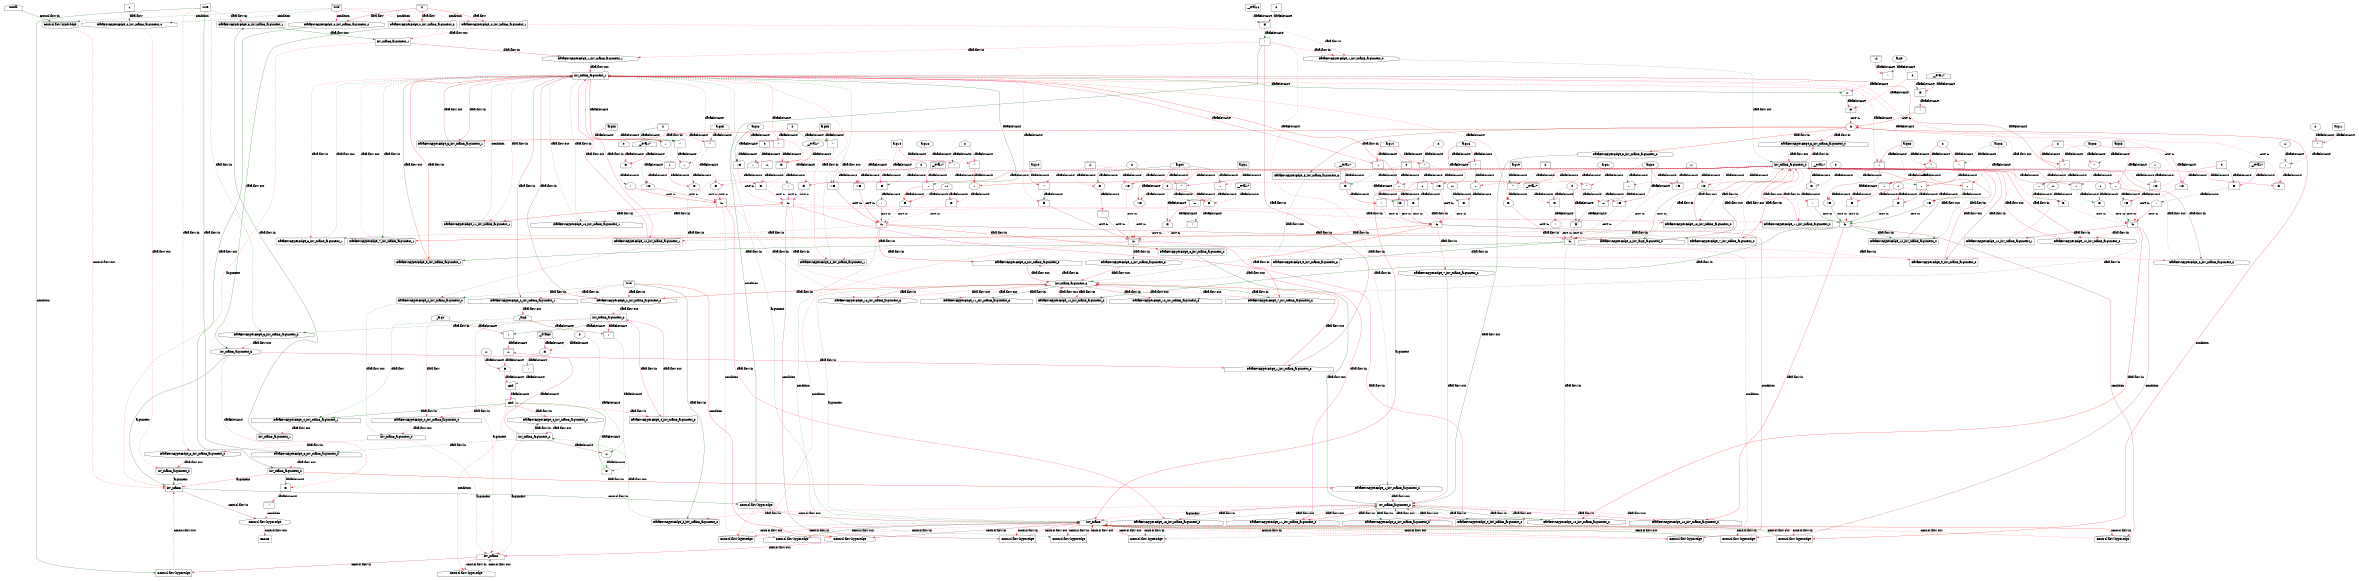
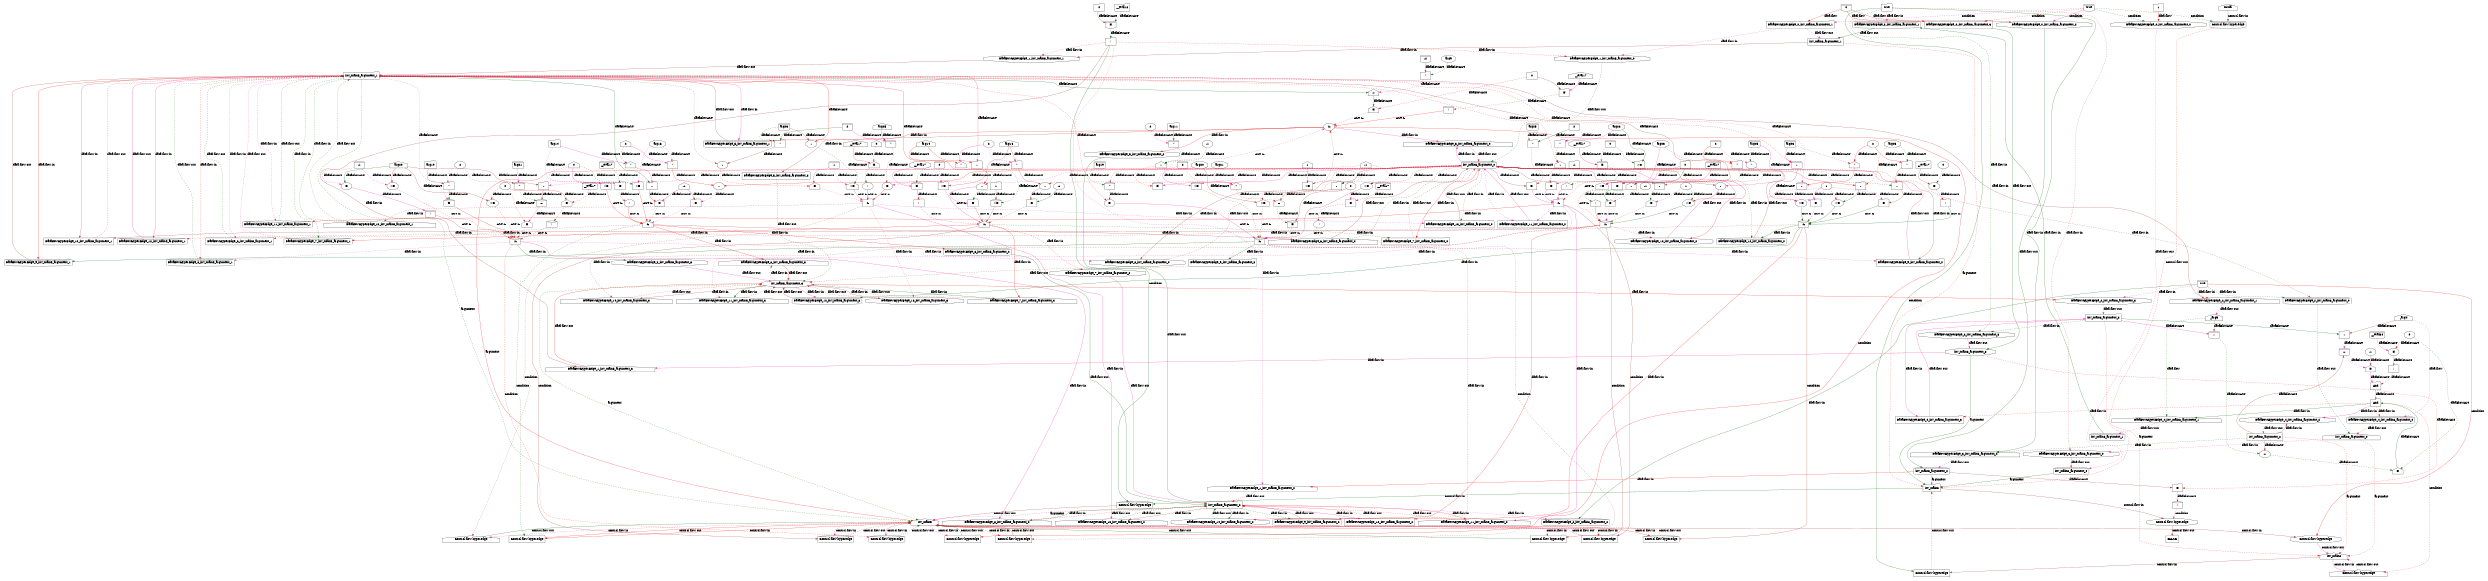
edge "DataFowHyperEdge_11_inv_main5_argument_1" -> "inv_main5_argument_1": label "condition" -> "data flow out"
edge "inv_main5_argument_1" -> "DataFowHyperEdge_2_inv_main8_argument_3": now "inv_main5_argument_1" -> "DataFowHyperEdge_10_inv_main5_argument_1"
node "DataFowHyperEdge_6_inv_arg5_argument_0": label "DataFowHyperEdge_6_inv_arg5_argument_0" -> "DataFowHyperEdge_6_inv_main5_argument_0"
node "DataFowHyperEdge_4_inv_main8_argument_0": shape house -> cylinder
edge "DataFowHyperEdge_2_inv_main8_argument_2" -> "inv_main8_argument_2": removed, label "data flow out"
node "DataFowHyperEdge_12_inv_main5_argument_2": shape house -> folder
